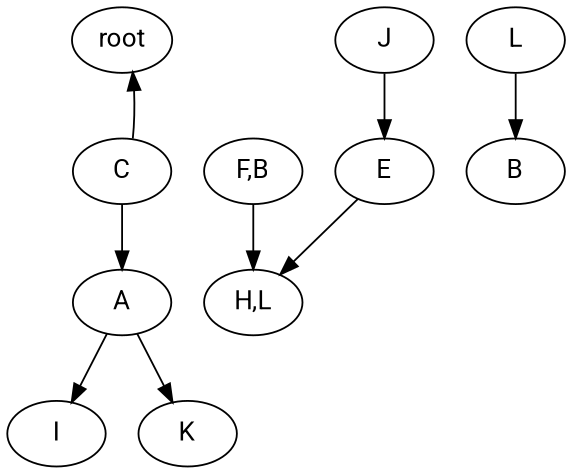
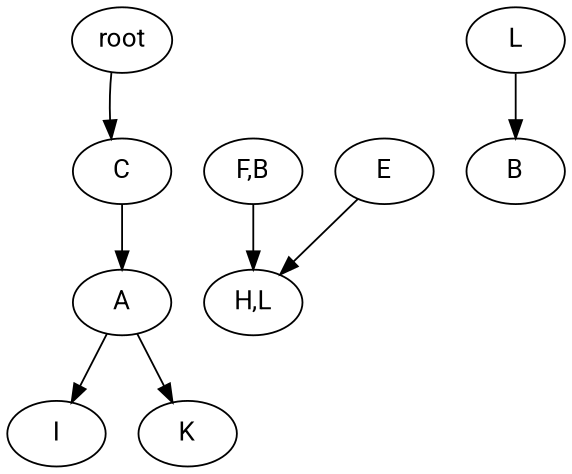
node "J": removed
edge "C" -> "root": reversed
